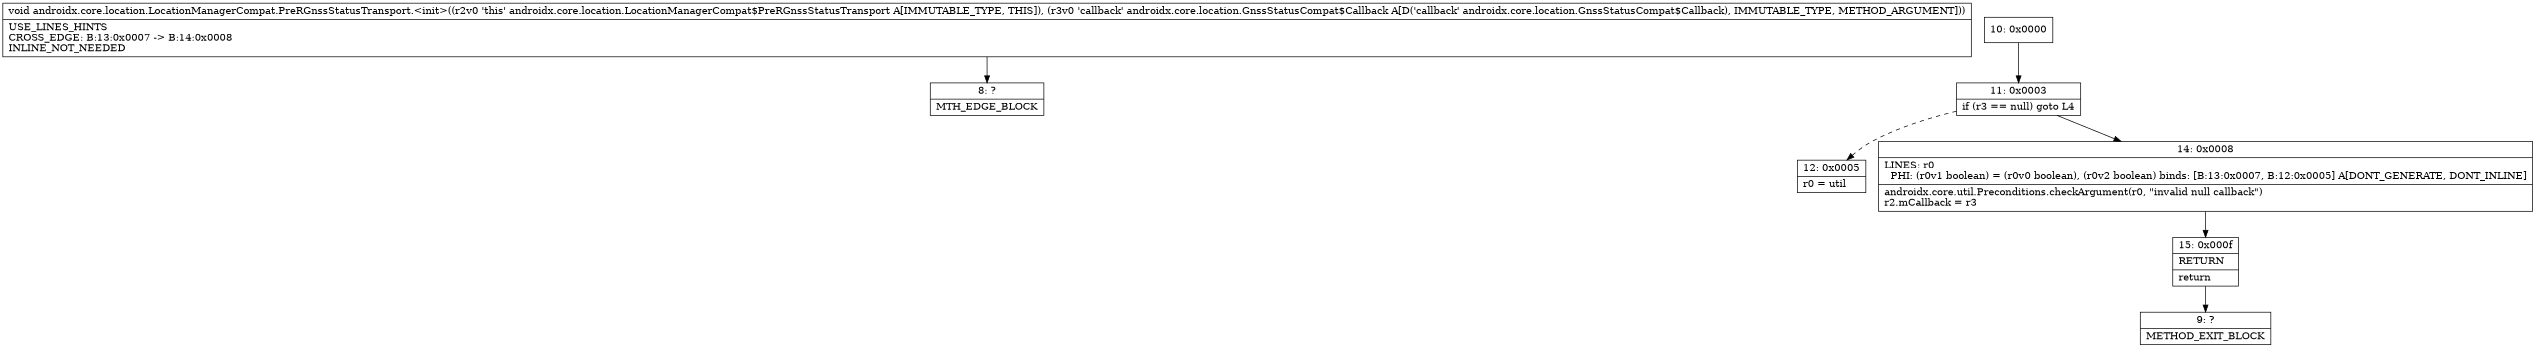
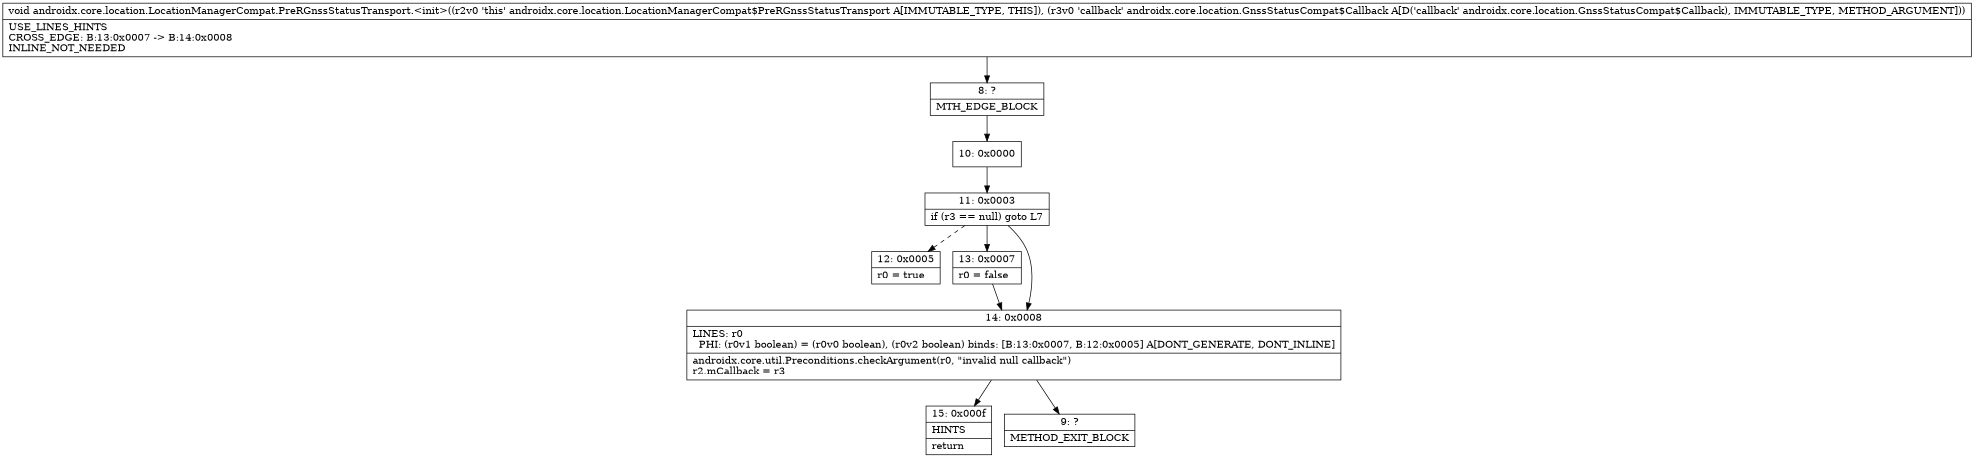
node "11: 0x0003": text "if (r3 == null) goto L4" -> "if (r3 == null) goto L7"
edge "8: ?" -> "10: 0x0000": added
node "12: 0x0005": text "r0 = util" -> "r0 = true"
node "15: 0x000f": text "RETURN" -> "HINTS"
node "13: 0x0007": added
edge "15: 0x000f" -> "9: ?": now "14: 0x0008" -> "9: ?"
